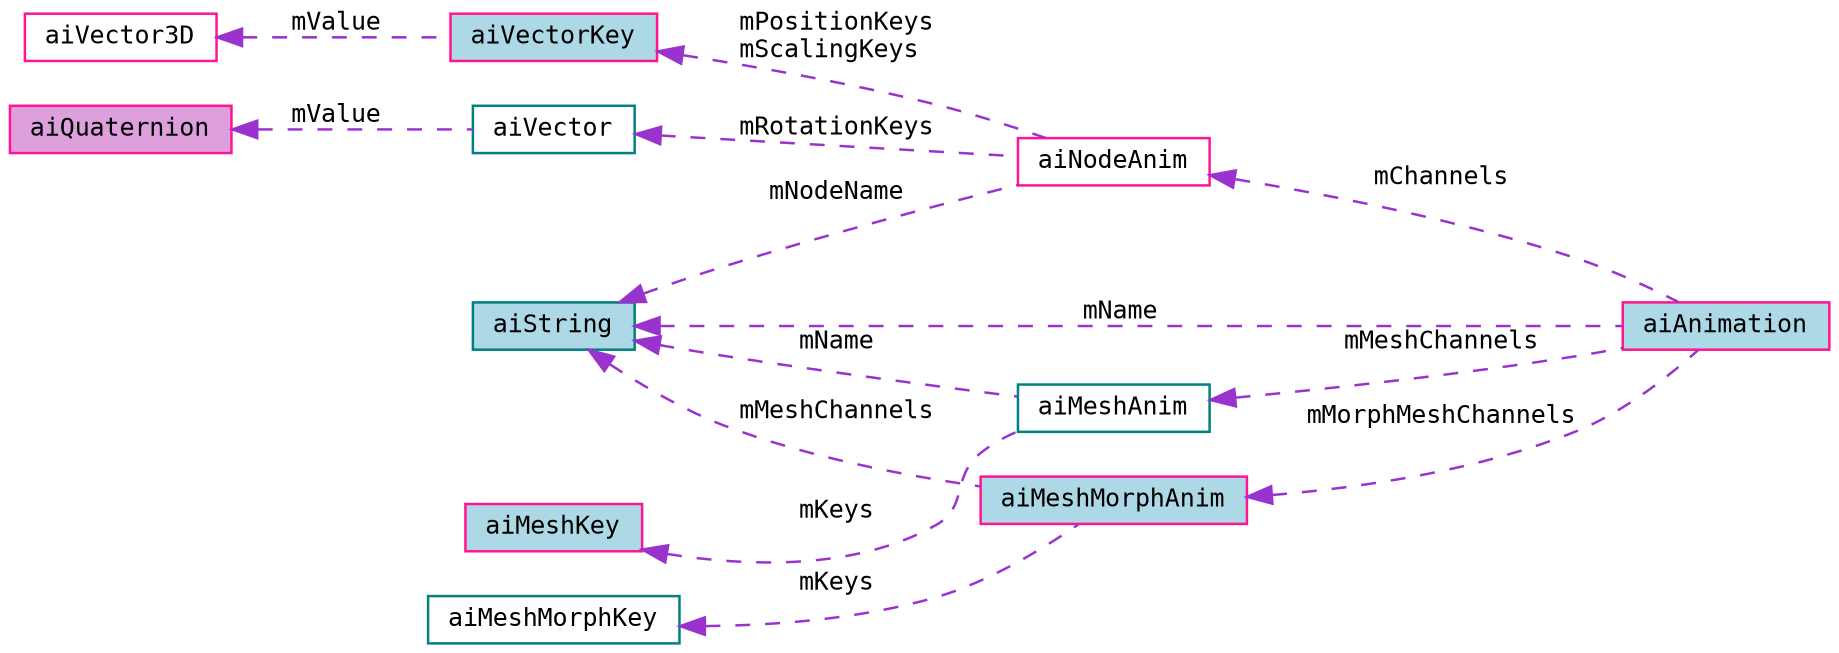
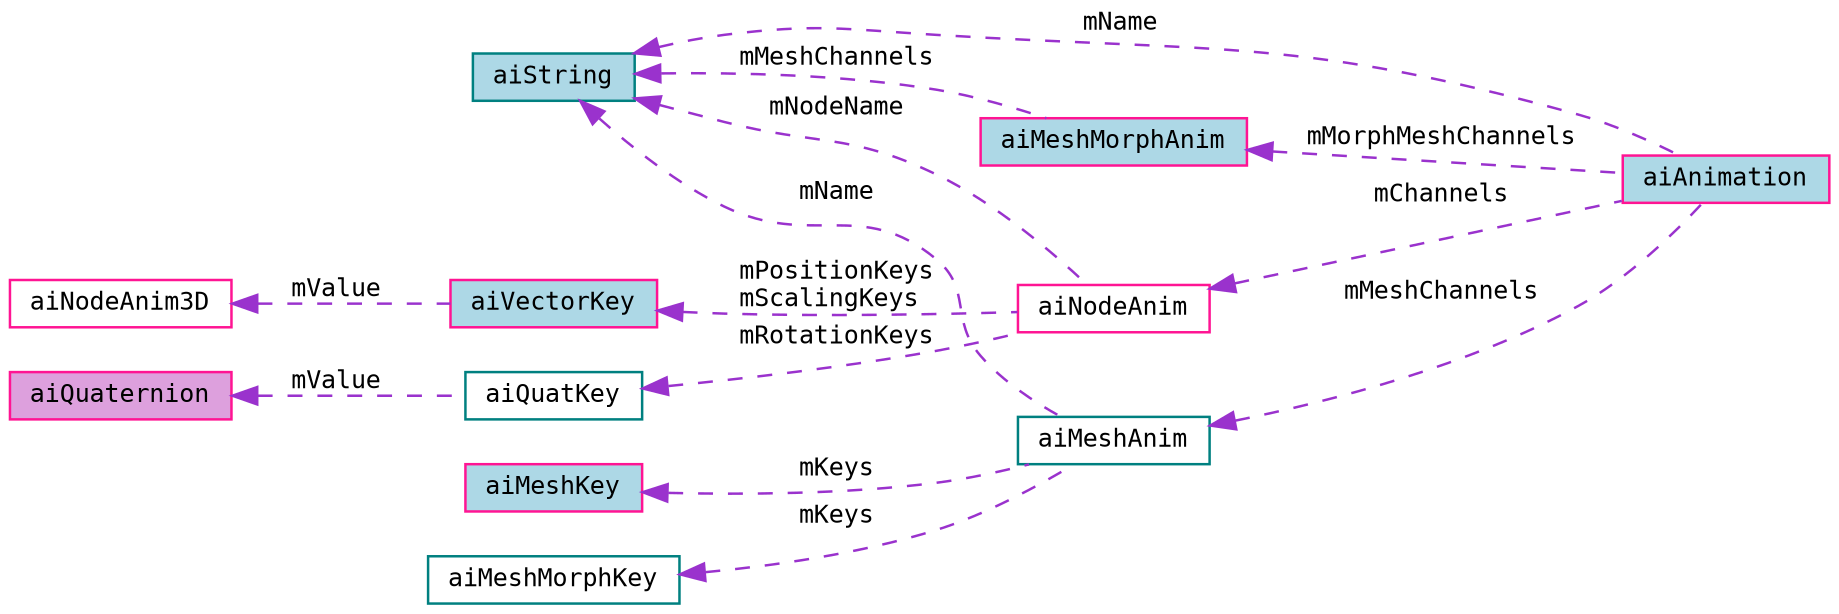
node "aiVector3D": label "aiVector3D" -> "aiNodeAnim3D"
node "aiVector": label "aiVector" -> "aiQuatKey"
edge "aiMeshMorphAnim" -> "aiMeshMorphKey": now "aiMeshAnim" -> "aiMeshMorphKey"
